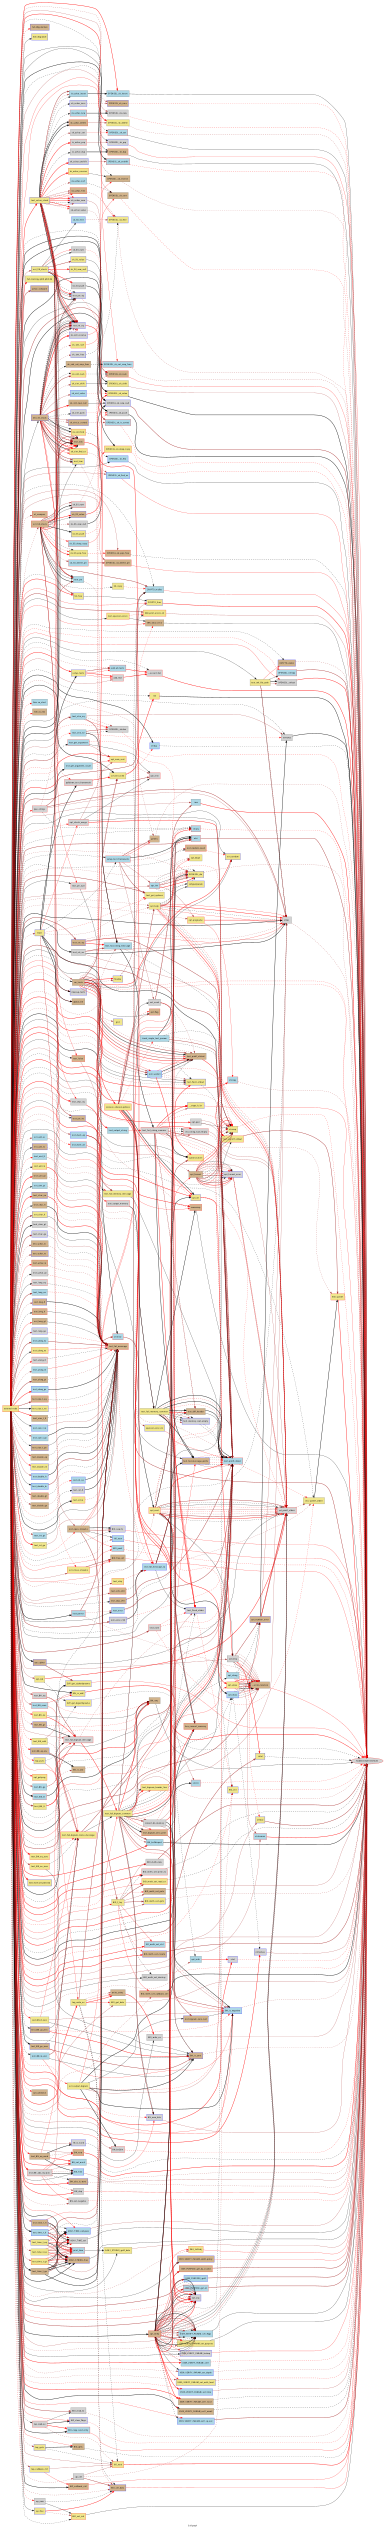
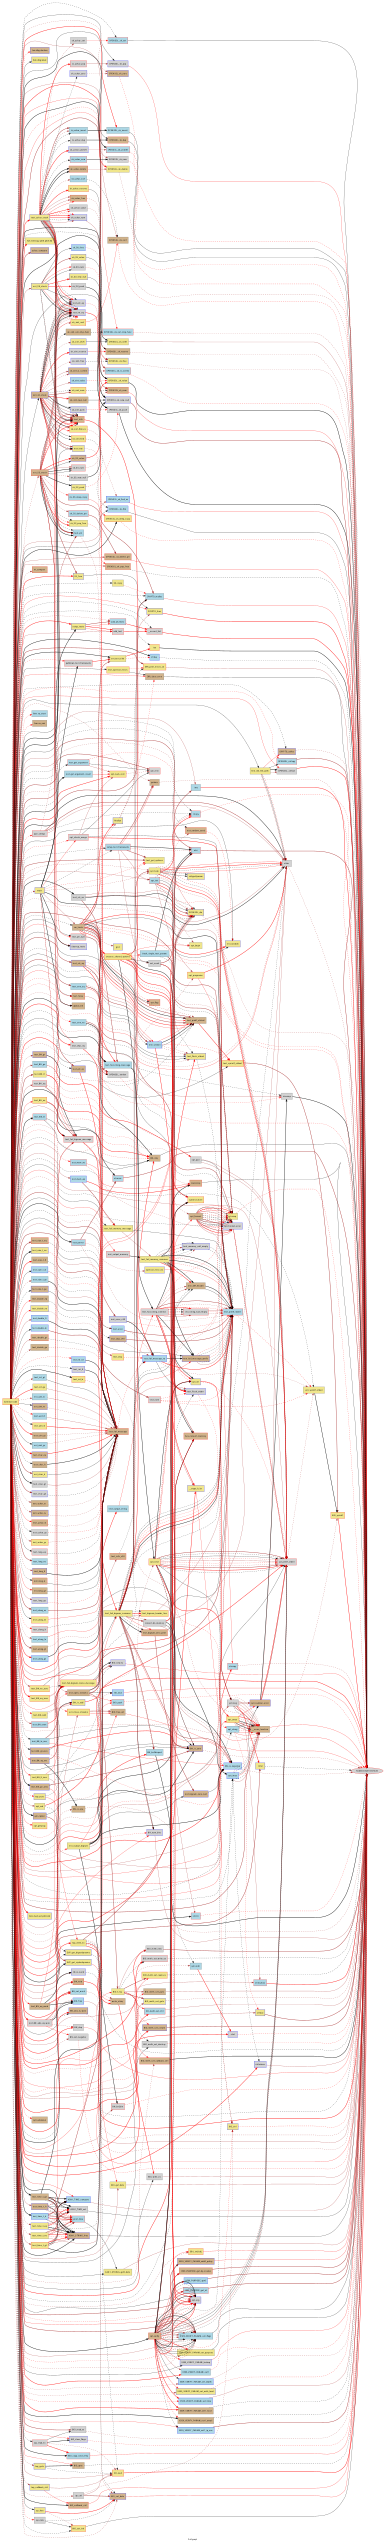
edge "external node" -> "OPENSSL_sk_reserve": color black -> red
node "test_uchar_ge": added
